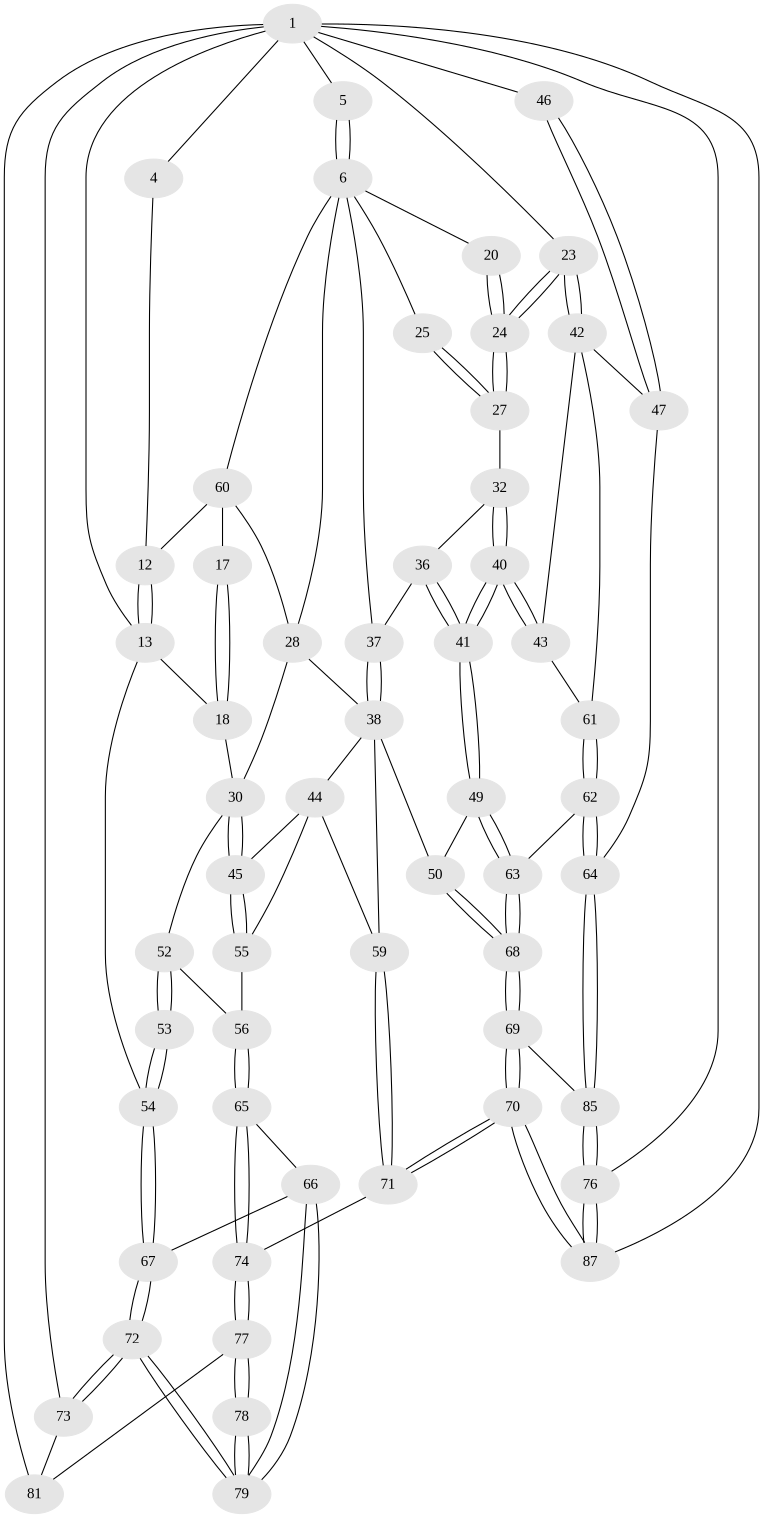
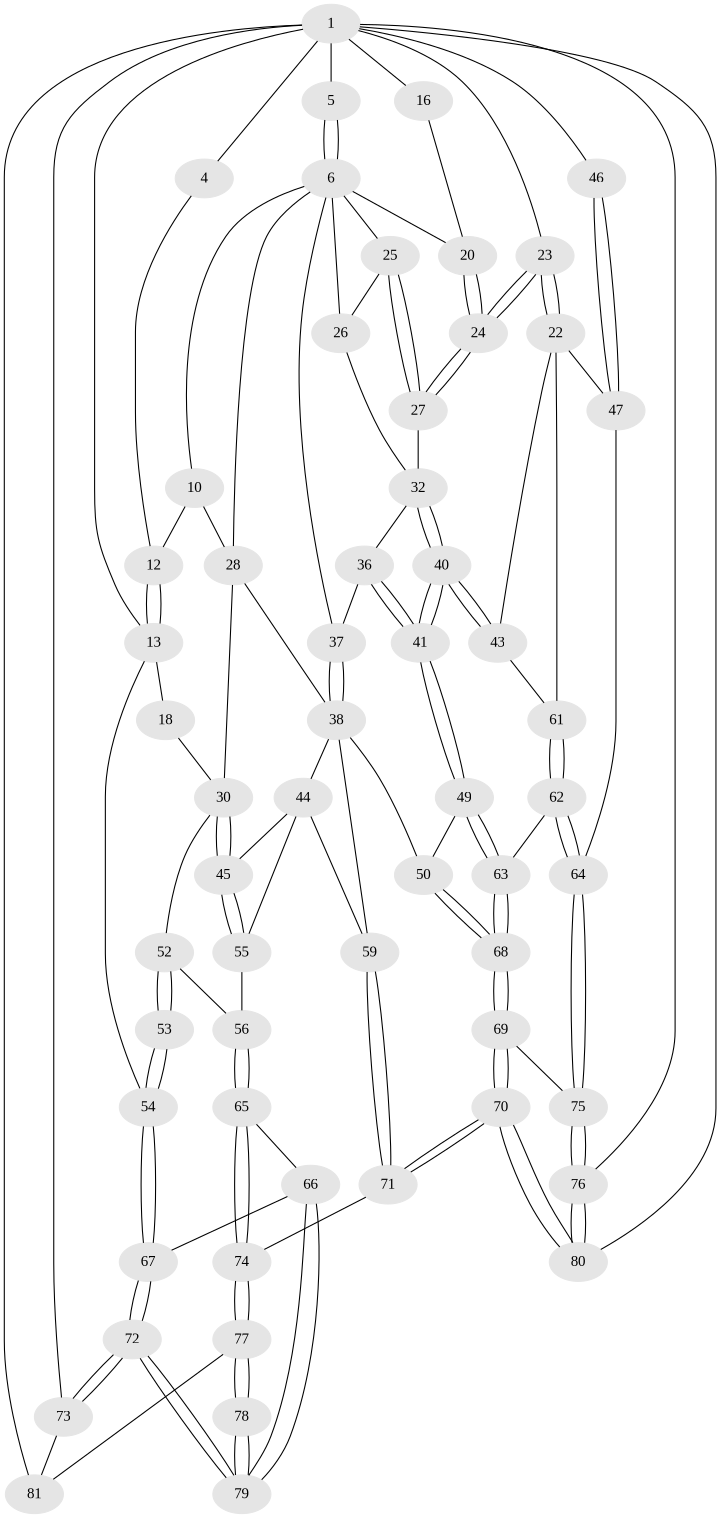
node "16": added
node "26": added
node "42": label "42" -> "22"
node "60": label "60" -> "10"
node "17": removed
node "85": label "85" -> "75"
node "87": label "87" -> "80"
